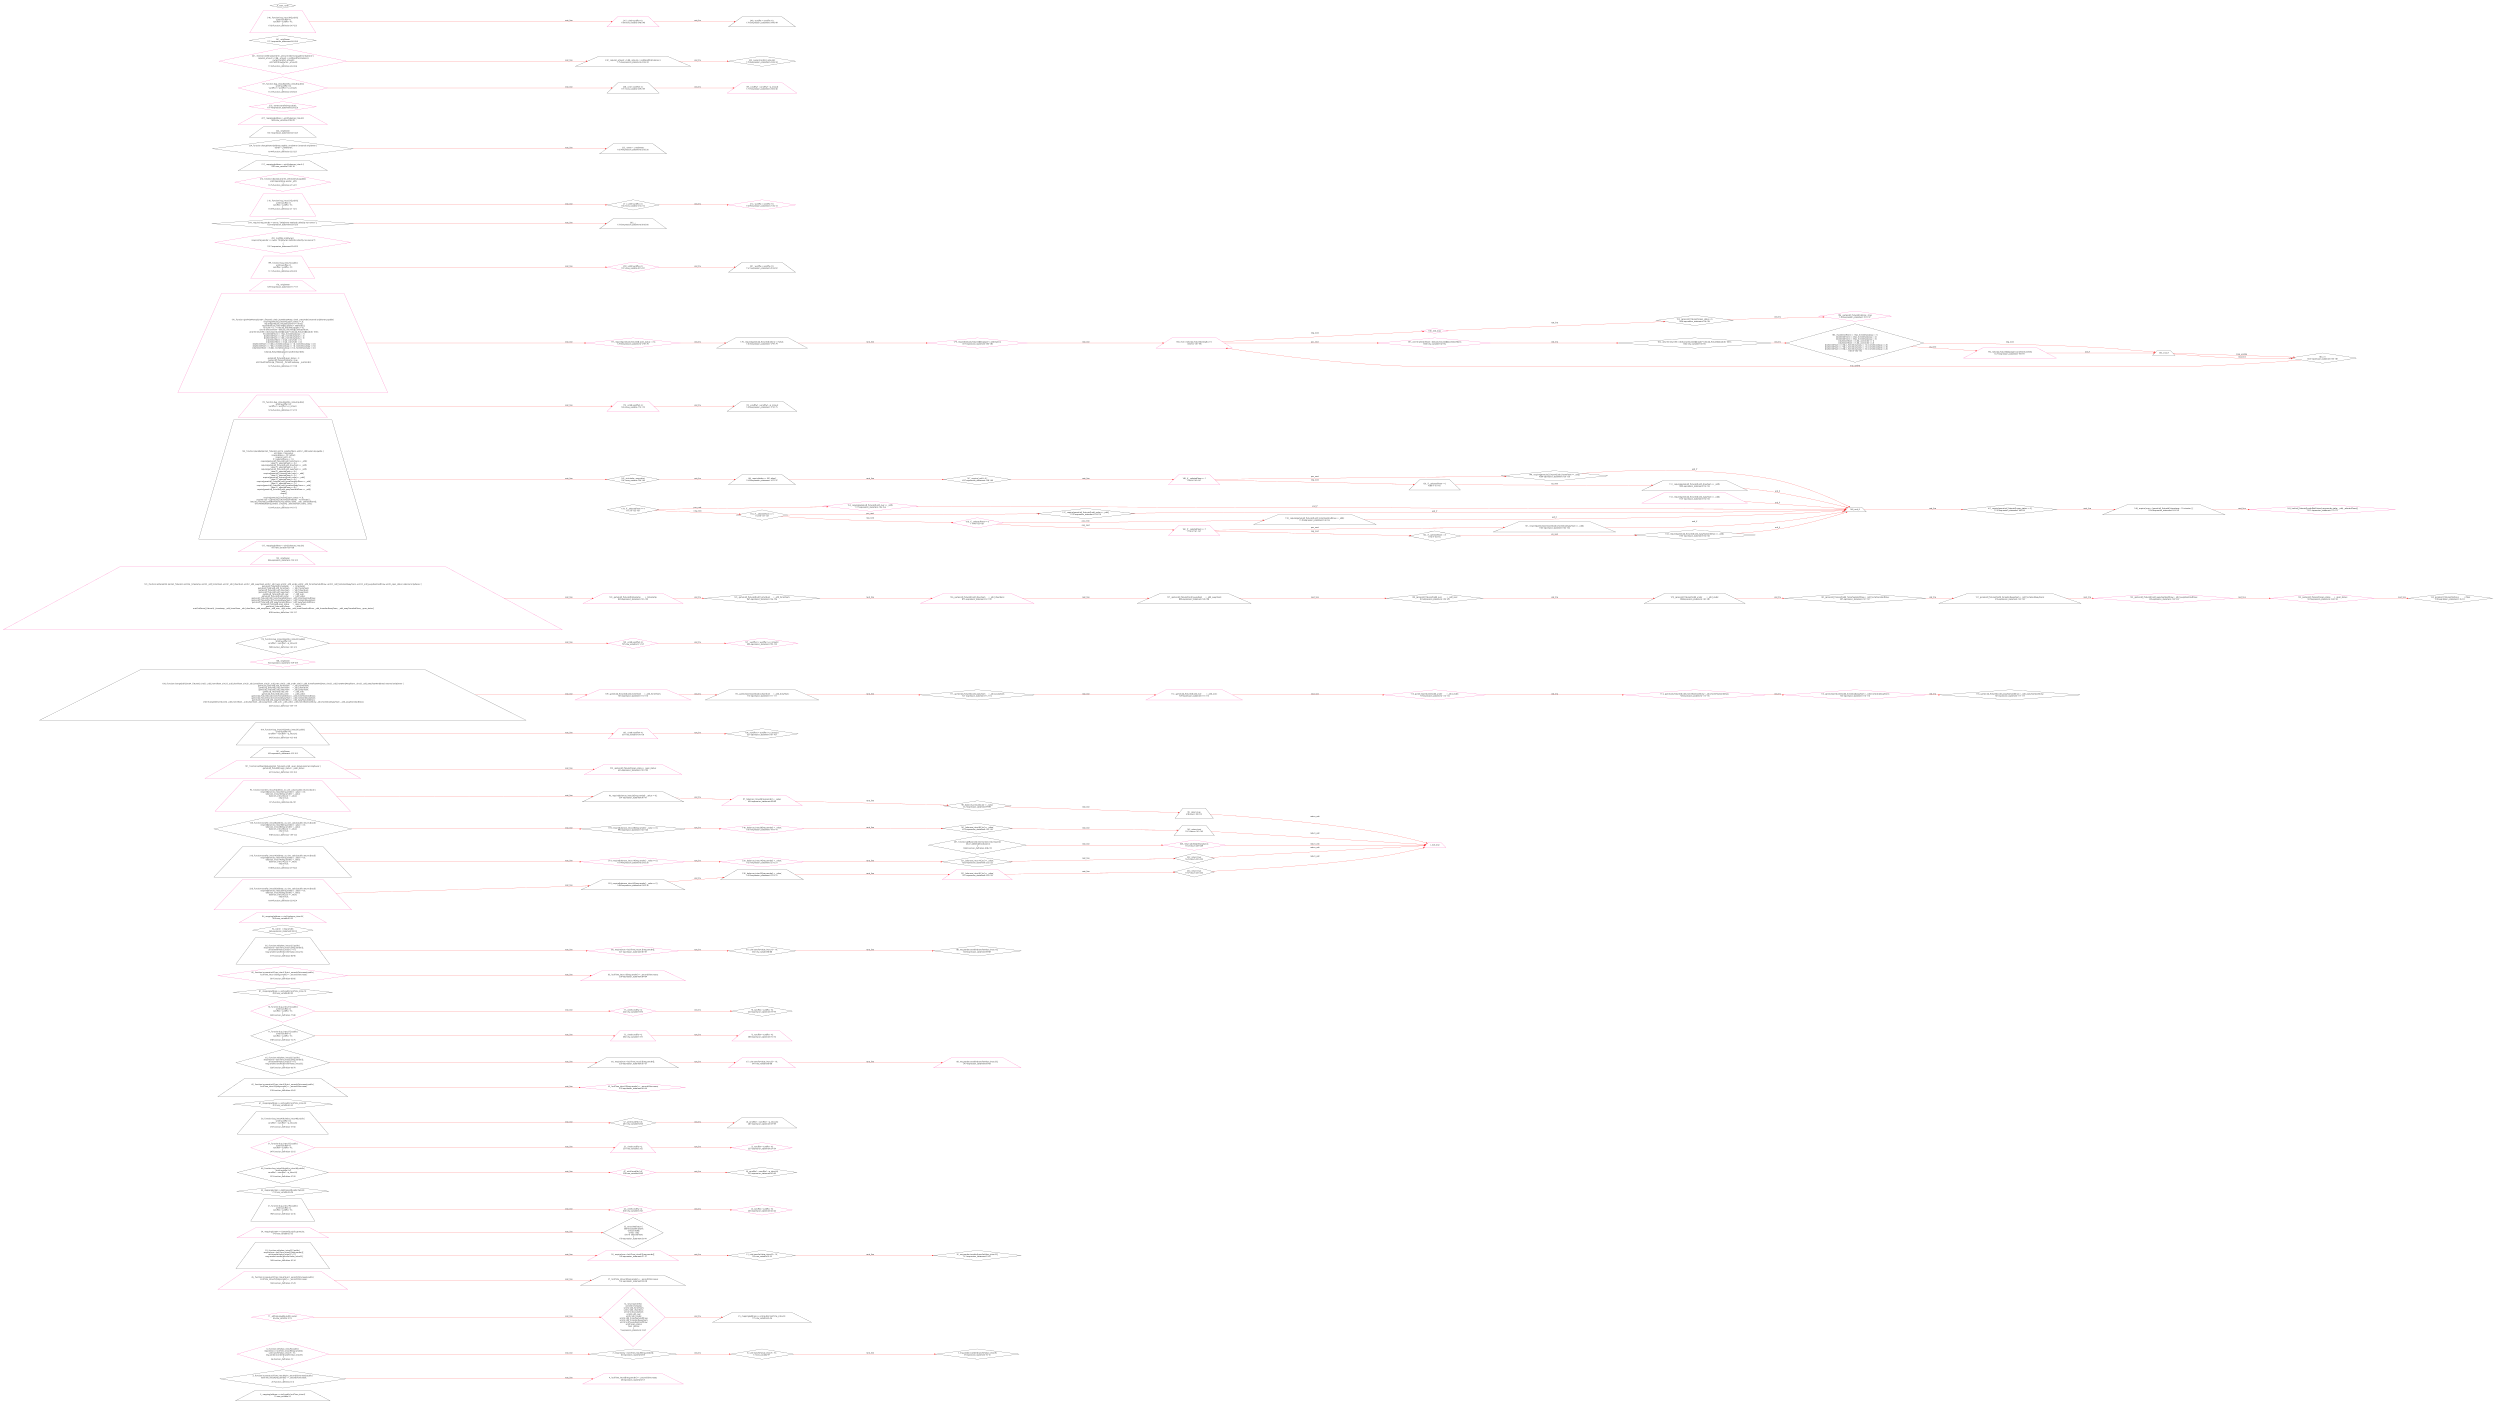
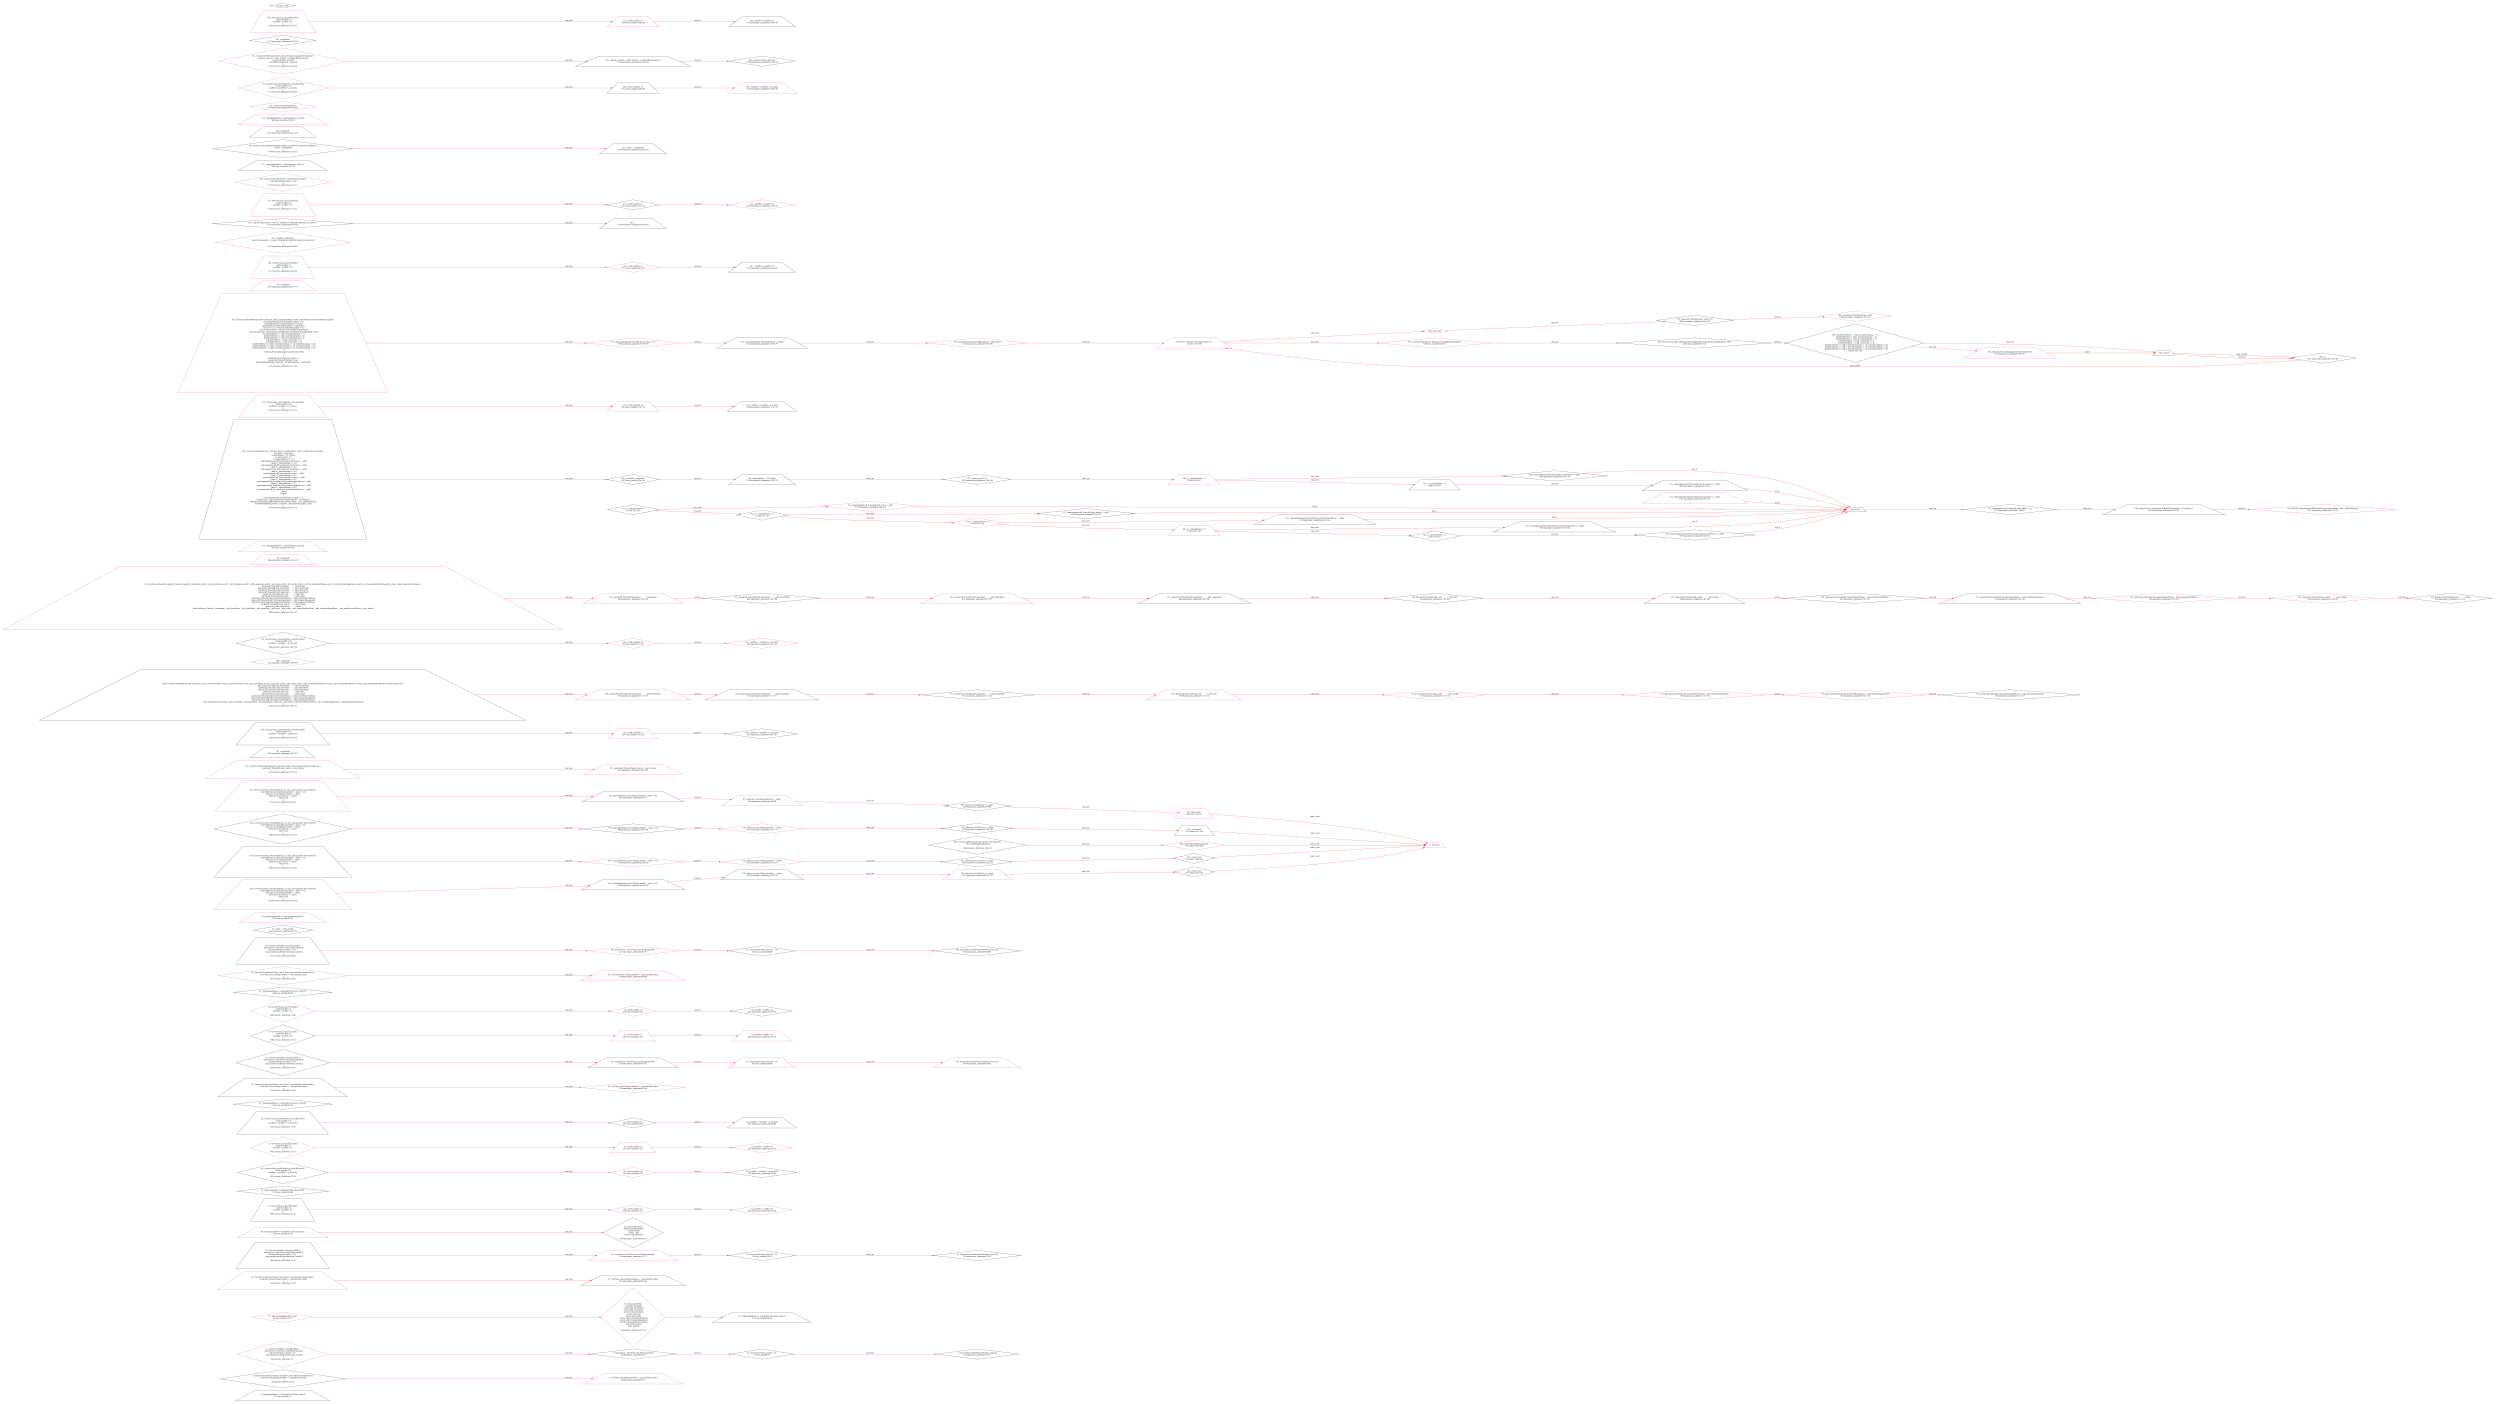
node "99_ return true; 618-return-100-100": color black -> deeppink
